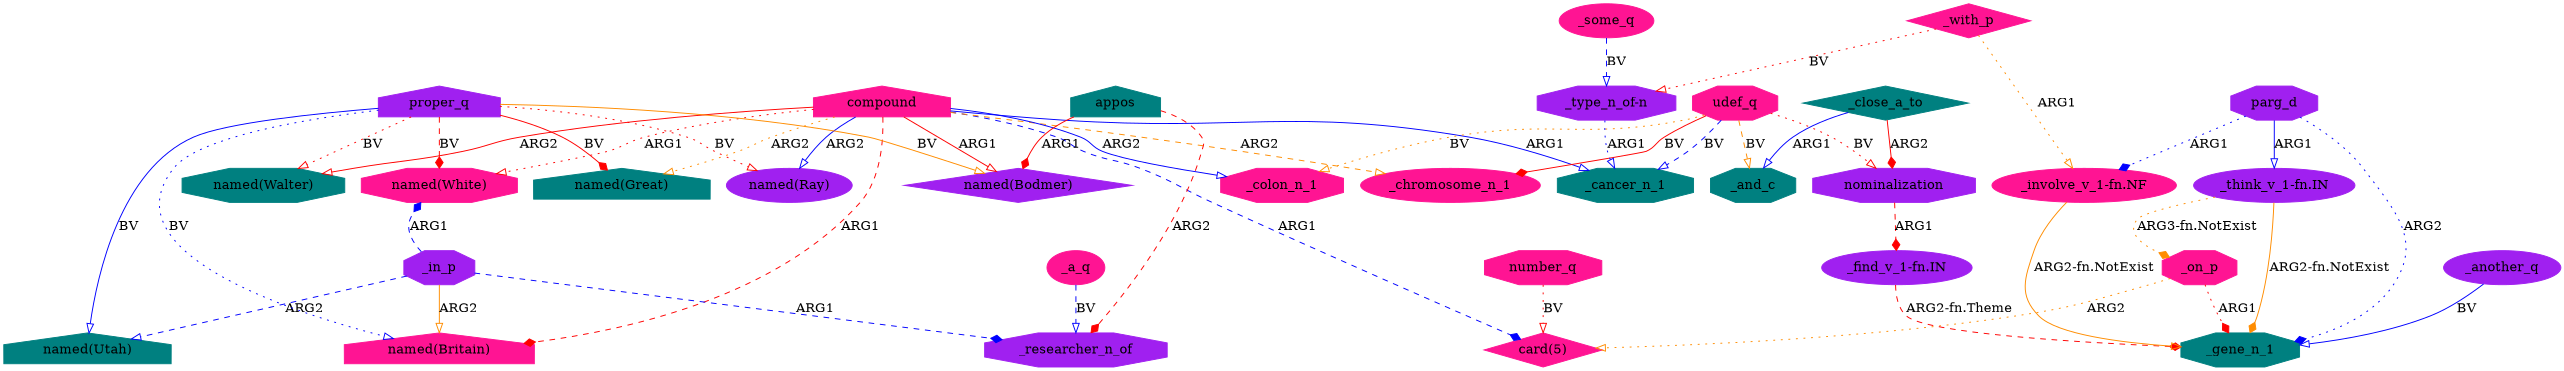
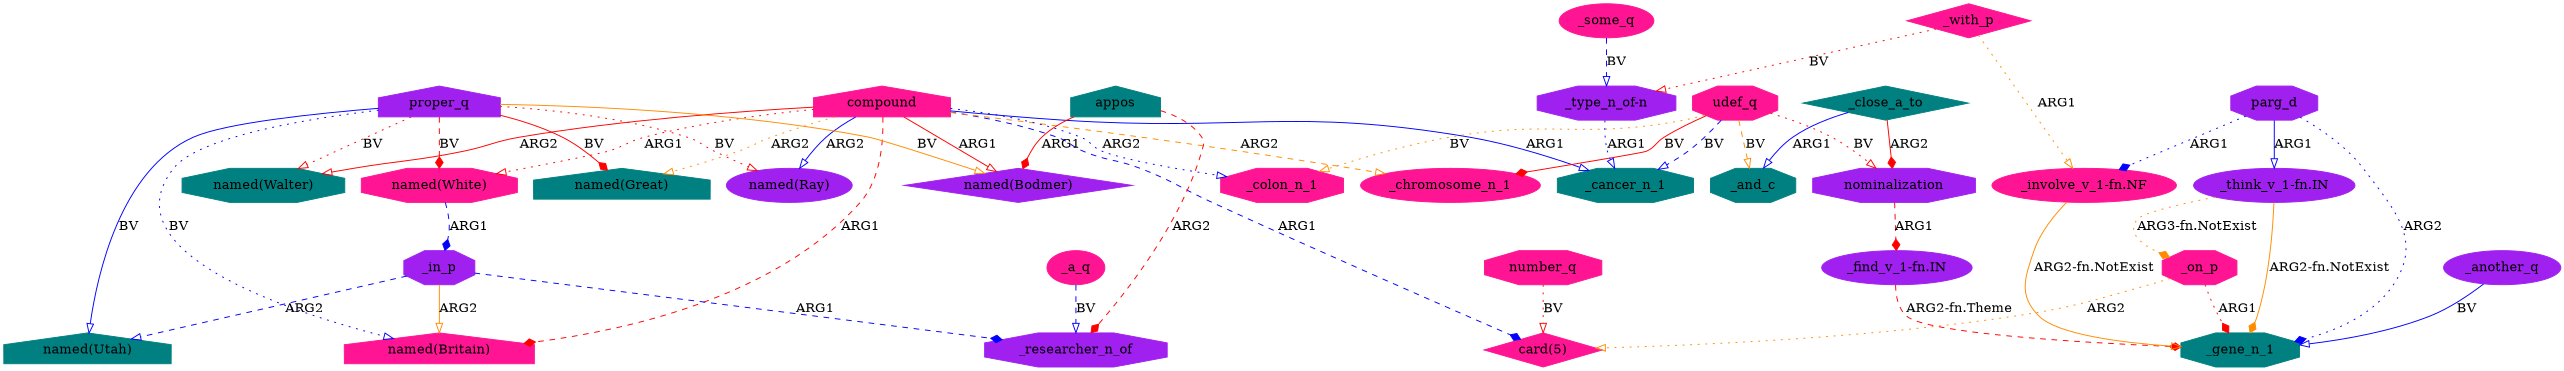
edge "compound" -> "_colon_n_1": style solid -> dotted
edge "_in_p" -> "named(White)": reversed
